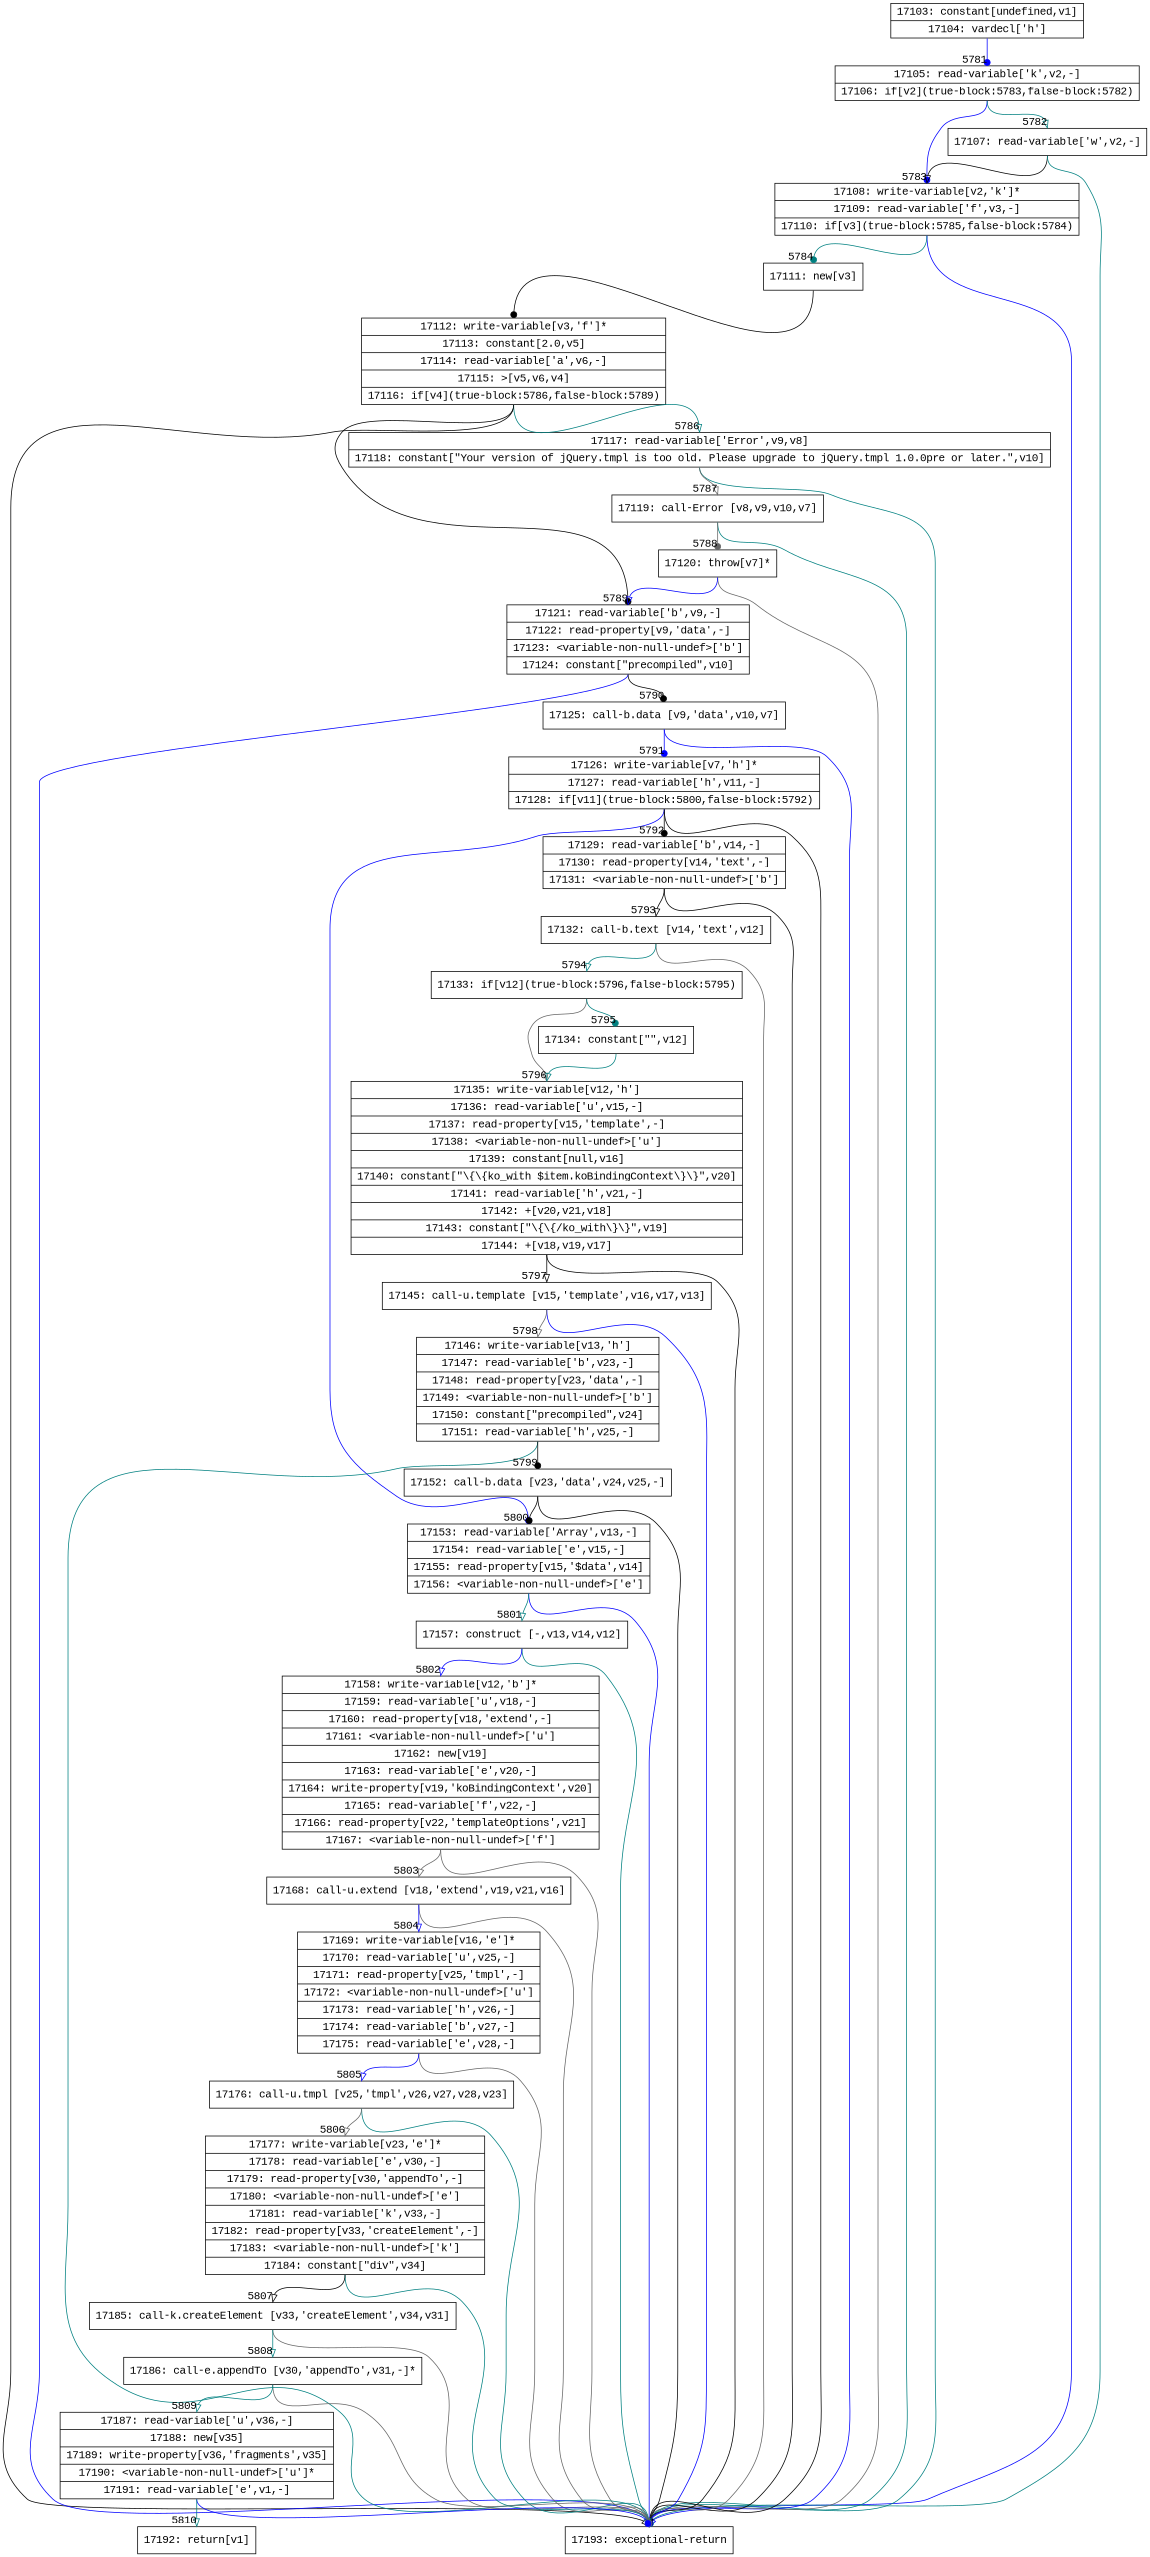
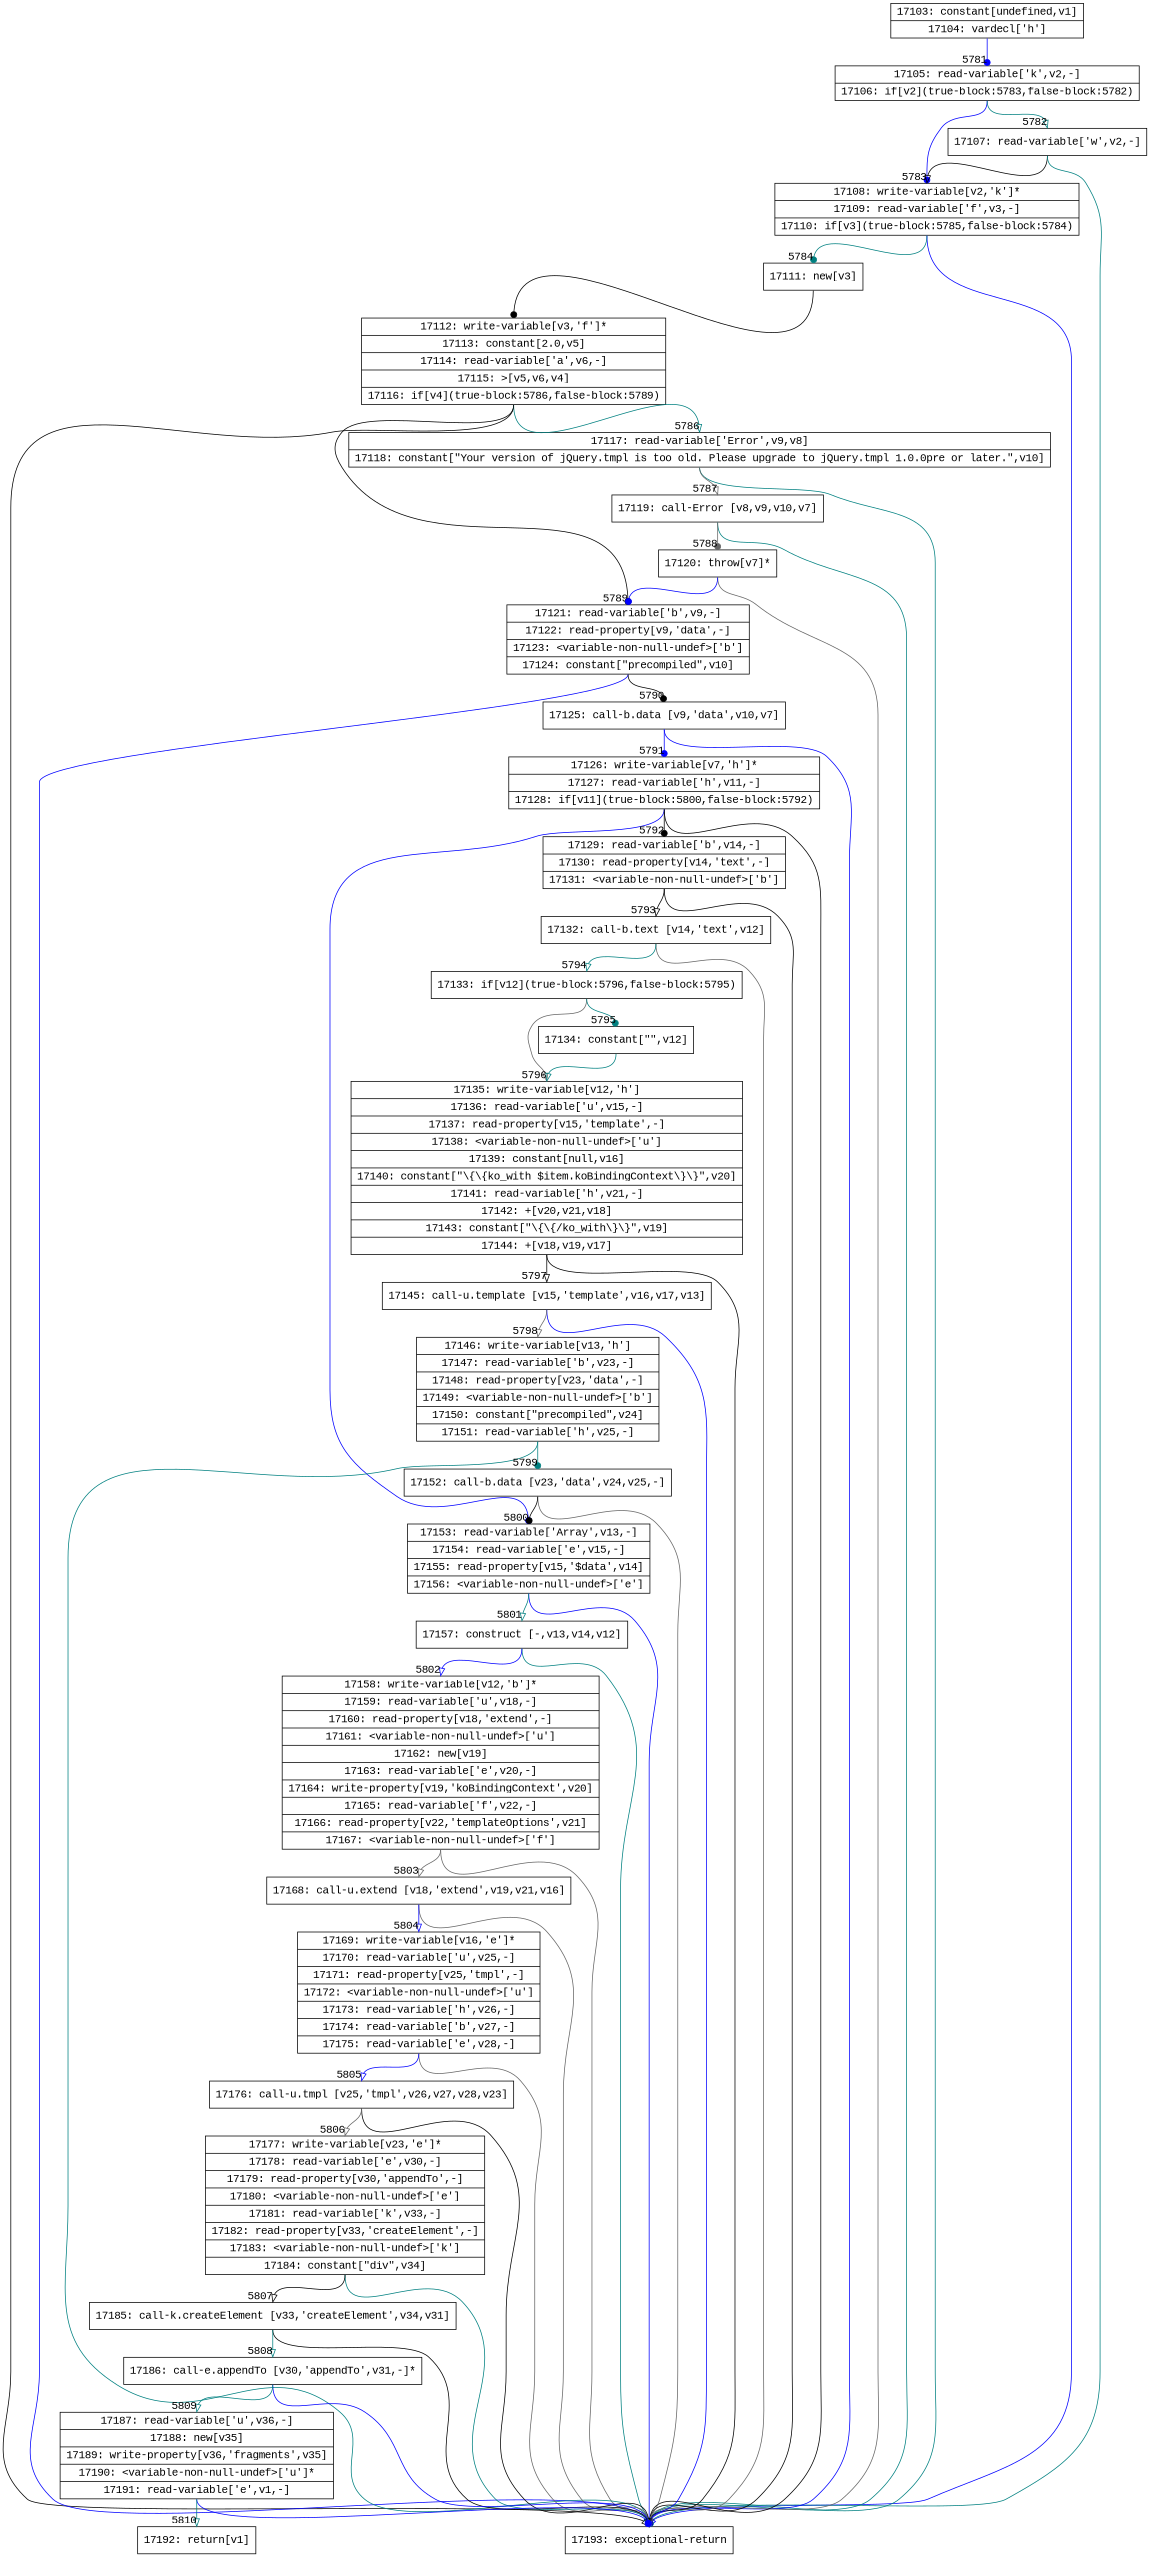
edge "17120: throw[v7]*" -> "17121: read-variable['b',v9,-]": arrowhead onormal -> dot
edge "17146: write-variable[v13,'h']" -> "17152: call-b.data [v23,'data',v24,v25,-]": color black -> teal
edge "17152: call-b.data [v23,'data',v24,v25,-]" -> "17193: exceptional-return": color black -> gray40
edge "17176: call-u.tmpl [v25,'tmpl',v26,v27,v28,v23]" -> "17193: exceptional-return": color teal -> black
edge "17185: call-k.createElement [v33,'createElement',v34,v31]" -> "17193: exceptional-return": color gray40 -> black
edge "17186: call-e.appendTo [v30,'appendTo',v31,-]*" -> "17193: exceptional-return": color gray40 -> blue
